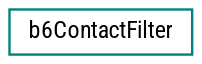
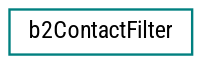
node "b6ContactFilter": label "b6ContactFilter" -> "b2ContactFilter"
